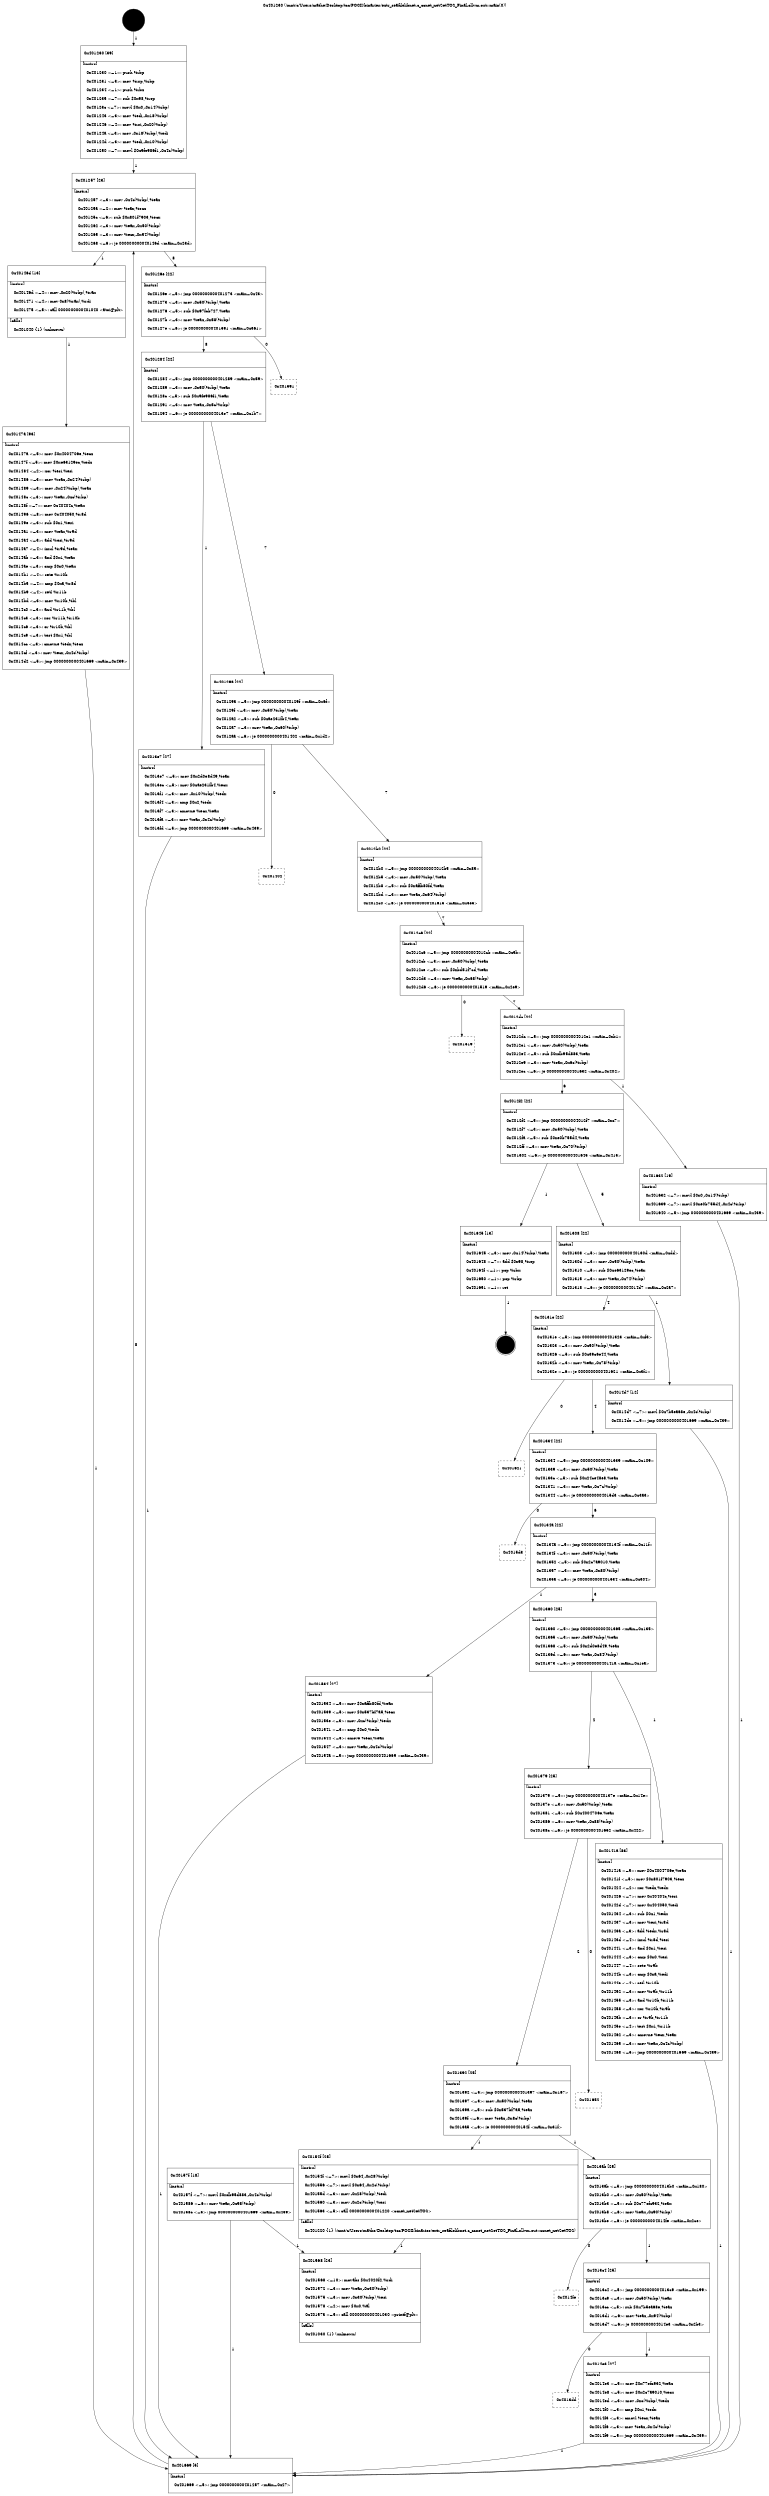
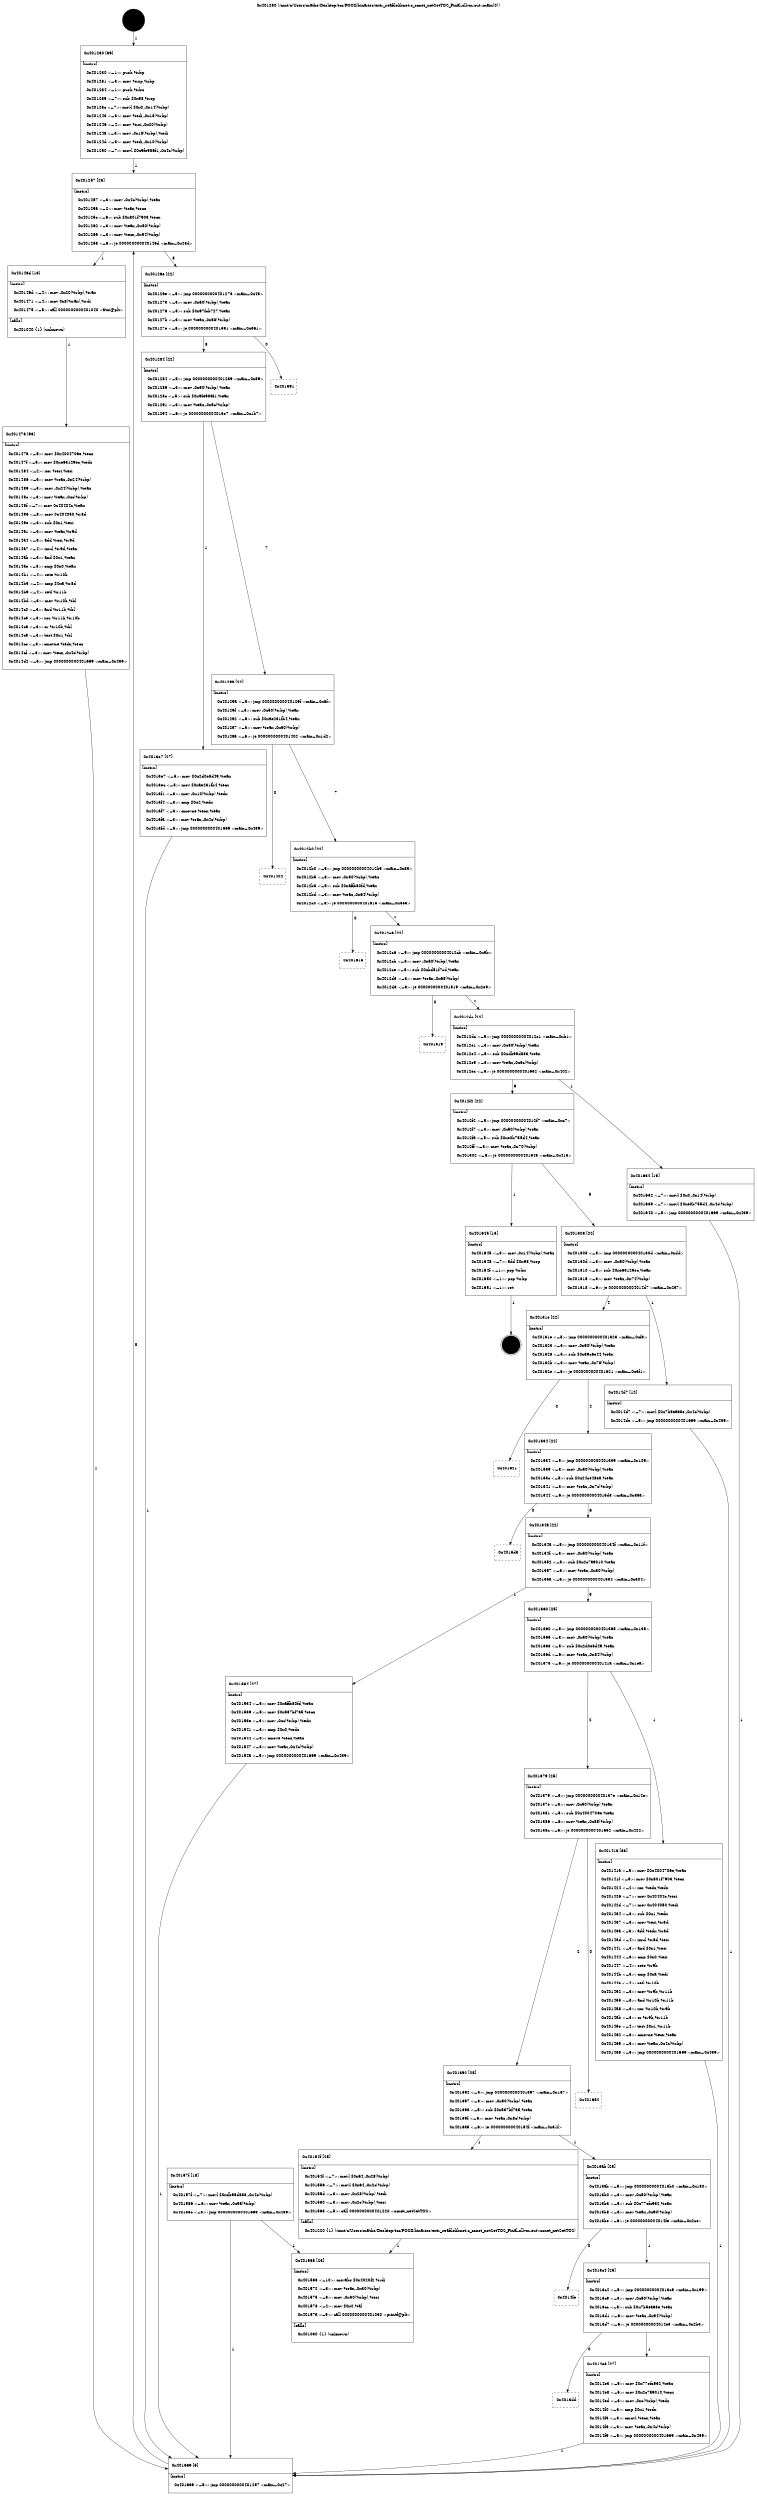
node "0x401615": added
